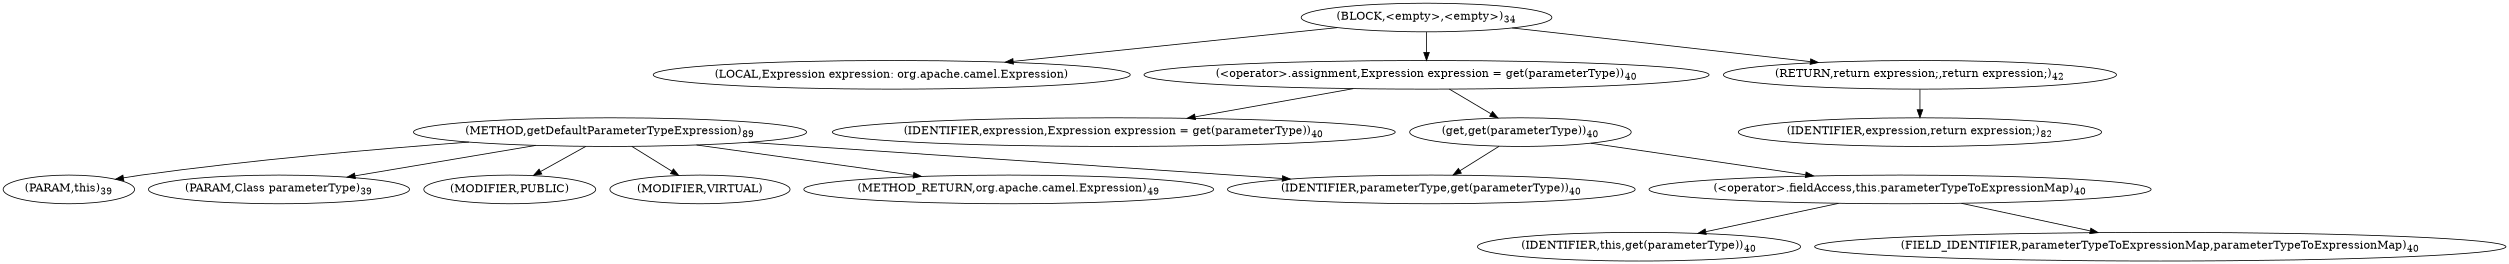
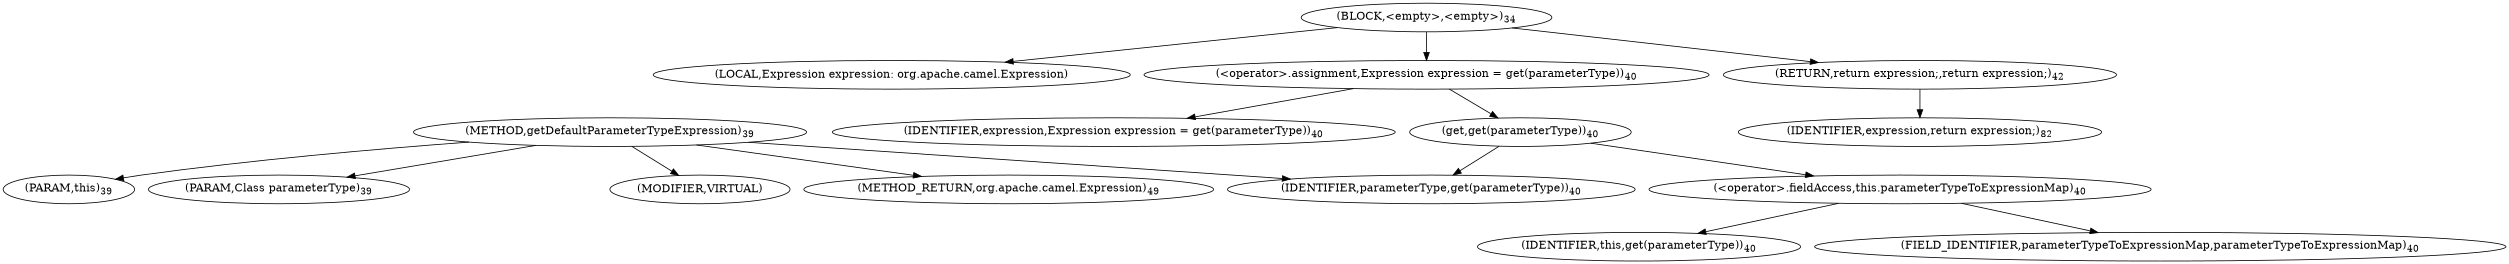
node "(METHOD,getDefaultParameterTypeExpression)": text "89" -> "39"
node "(MODIFIER,PUBLIC)": removed
